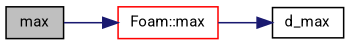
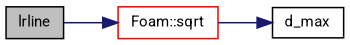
node "max": label "max" -> "lrline"
node "Foam::max": label "Foam::max" -> "Foam::sqrt"
